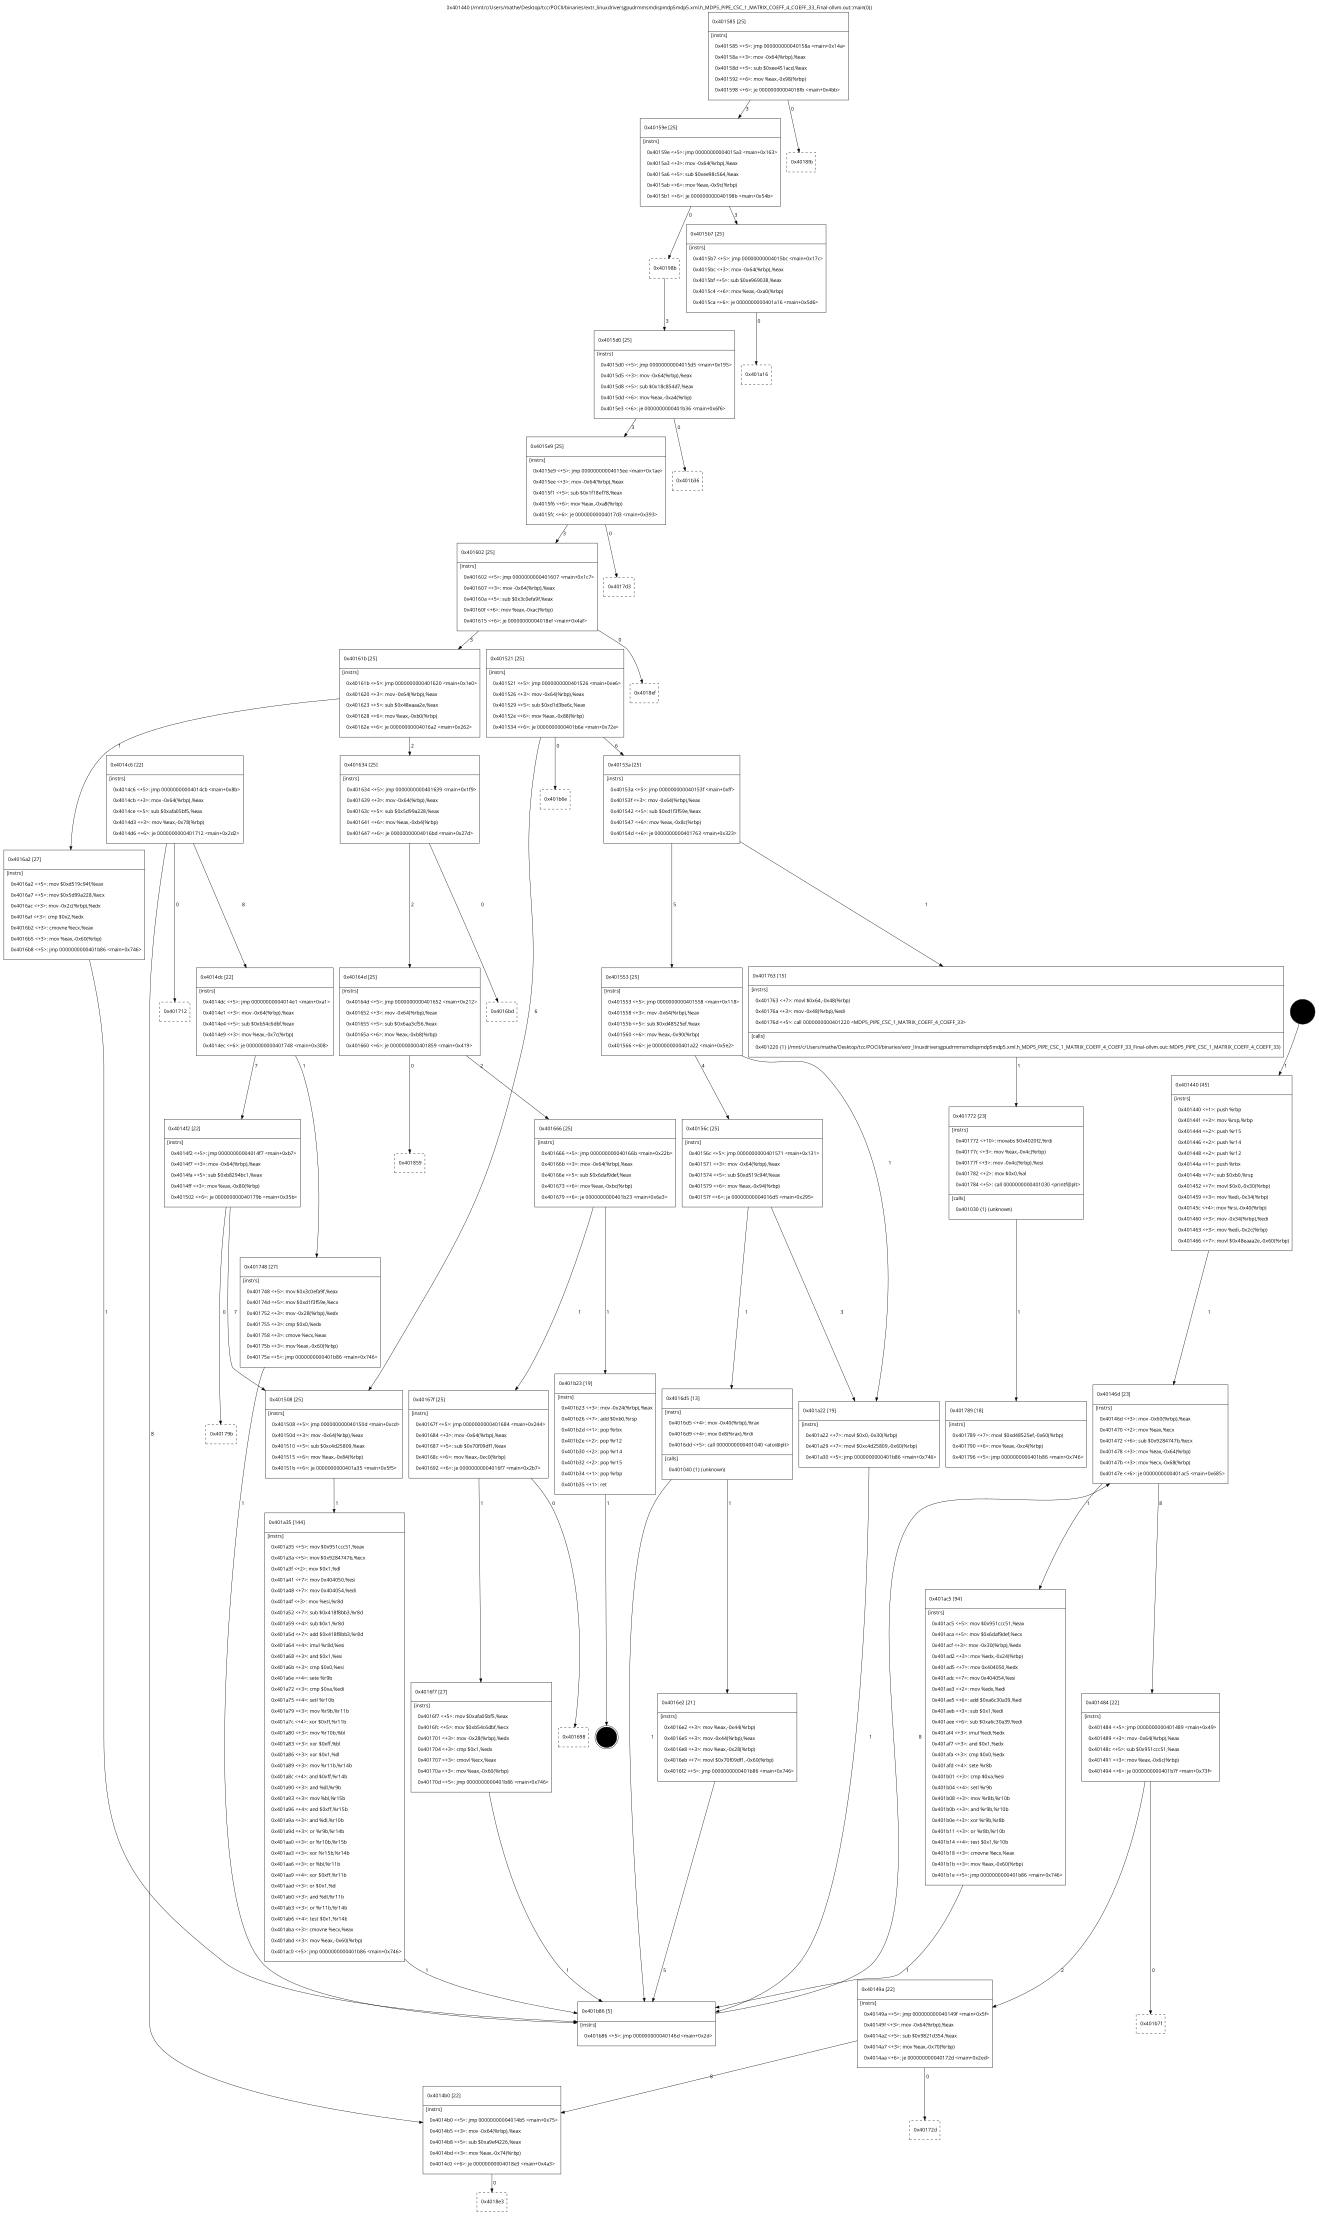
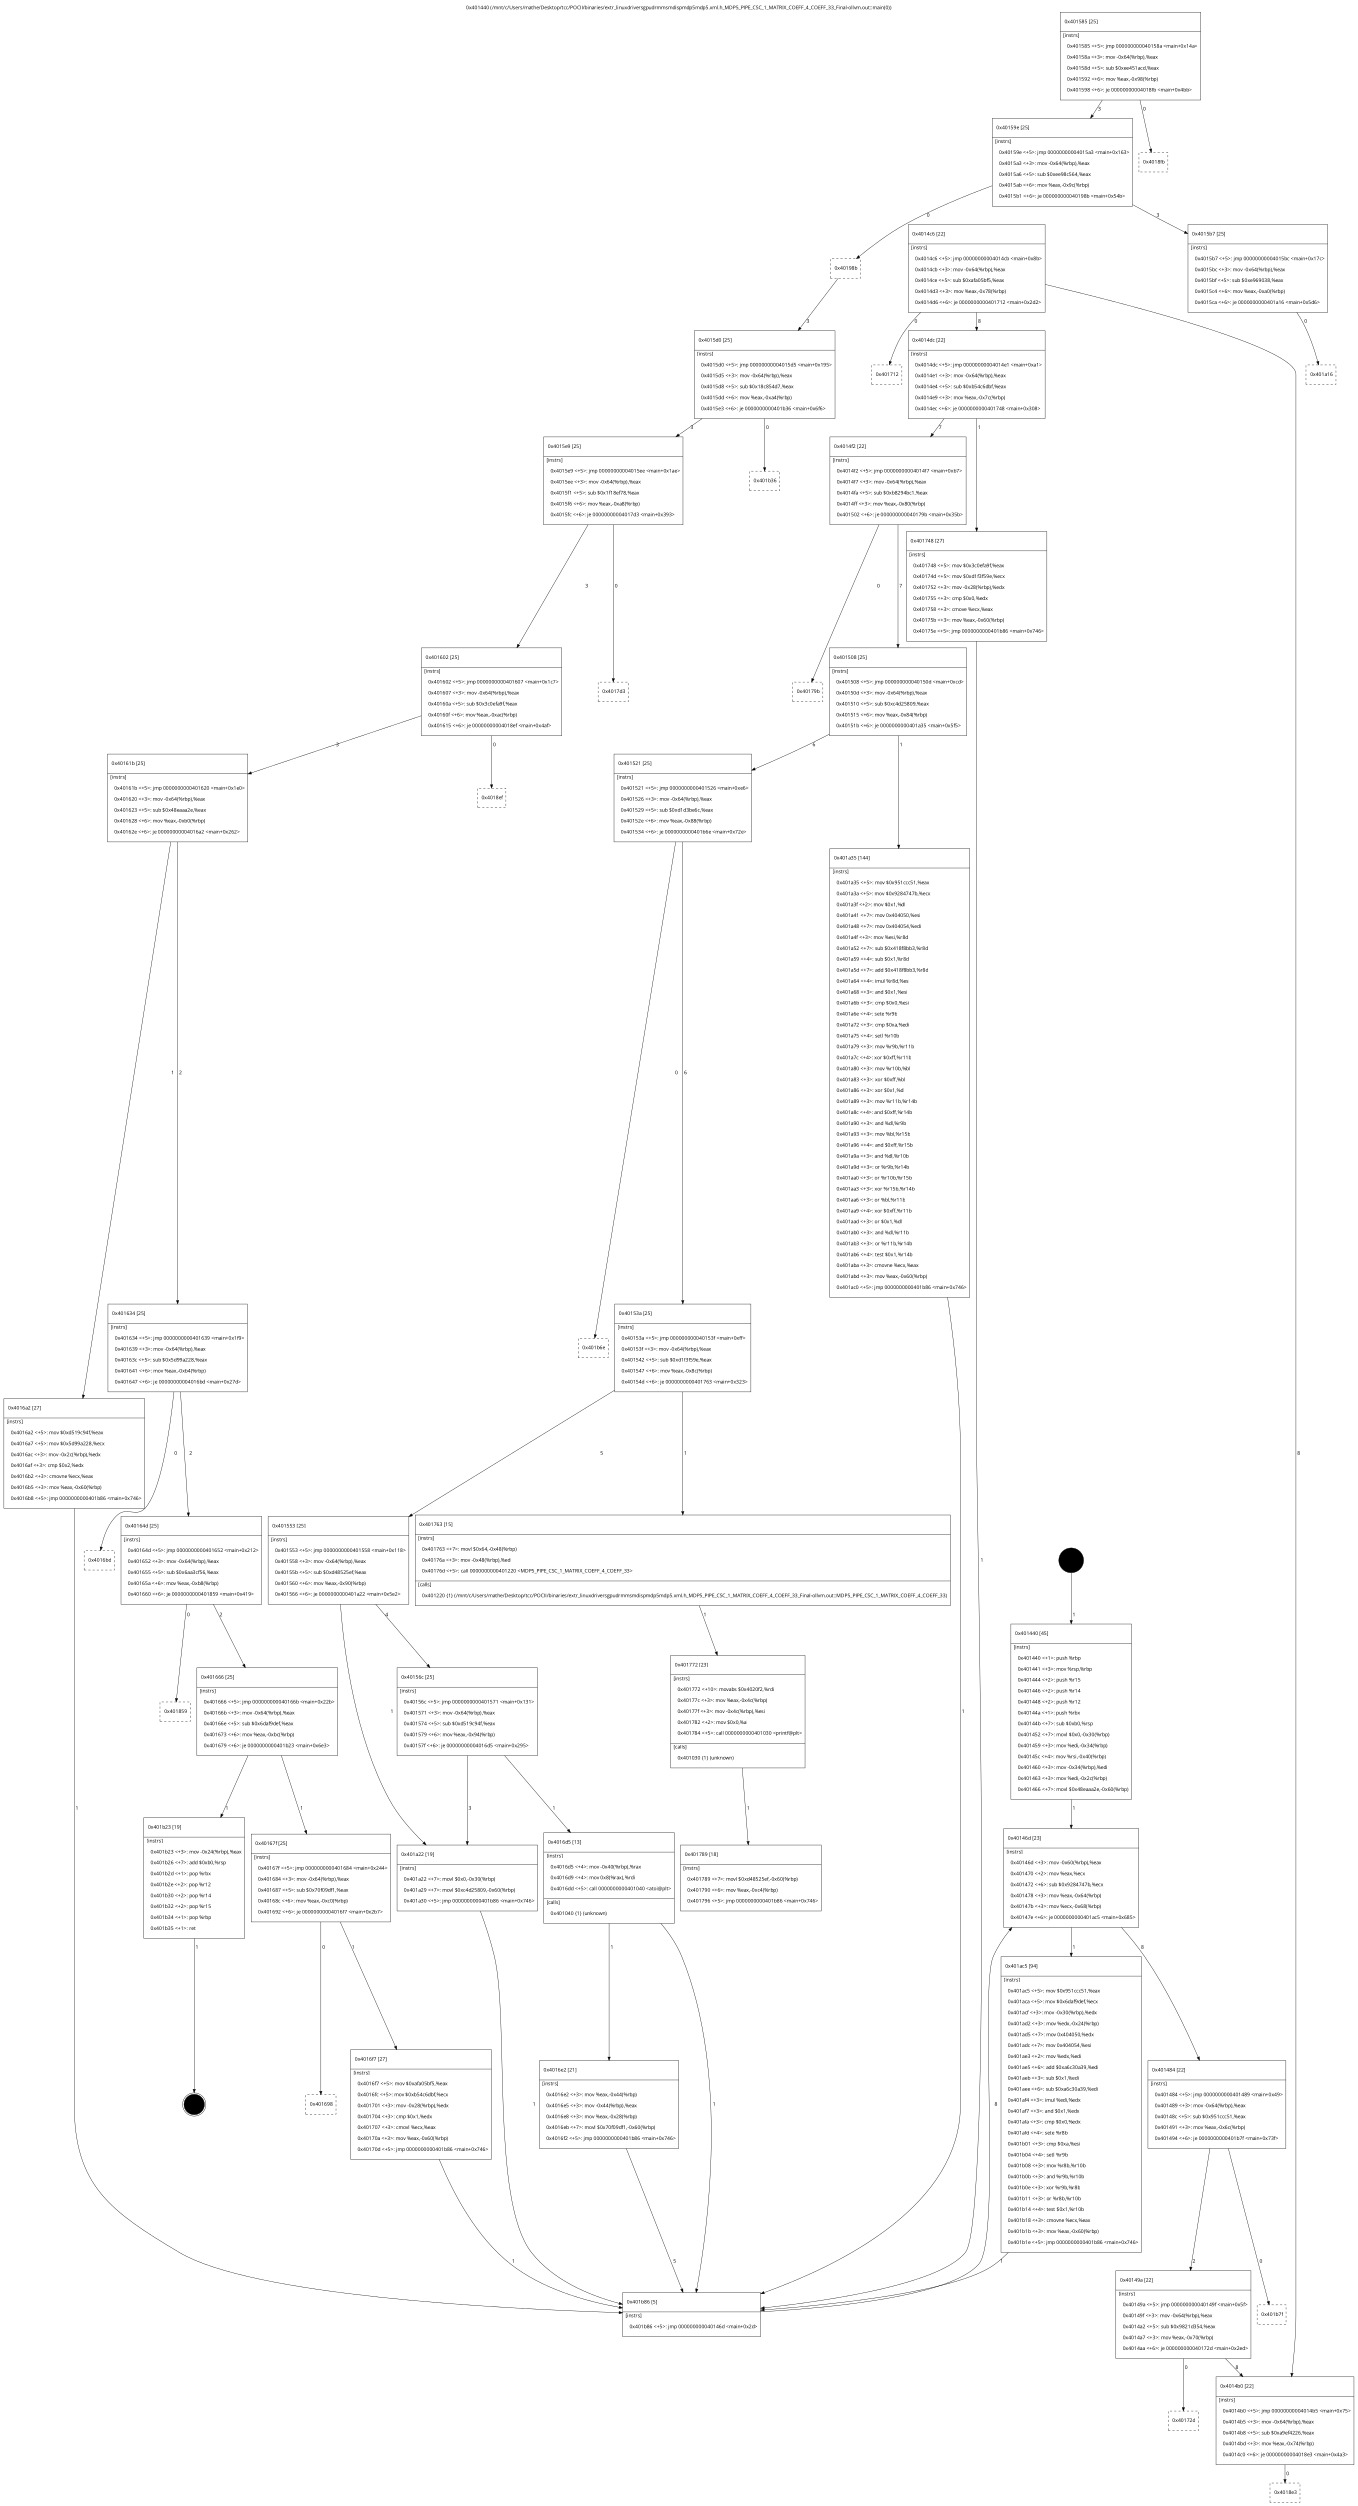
edge "0x401521 [25]" -> "0x401508 [25]": reversed
